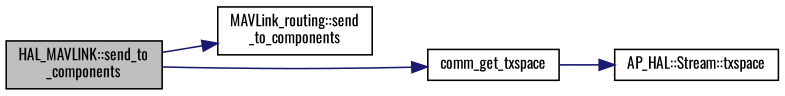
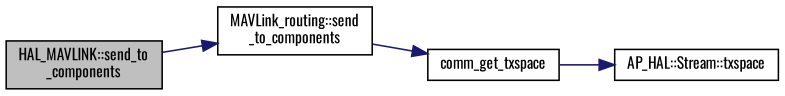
edge "HAL_MAVLINK::send_to _components" -> "comm_get_txspace": now "MAVLink_routing::send _to_components" -> "comm_get_txspace"
